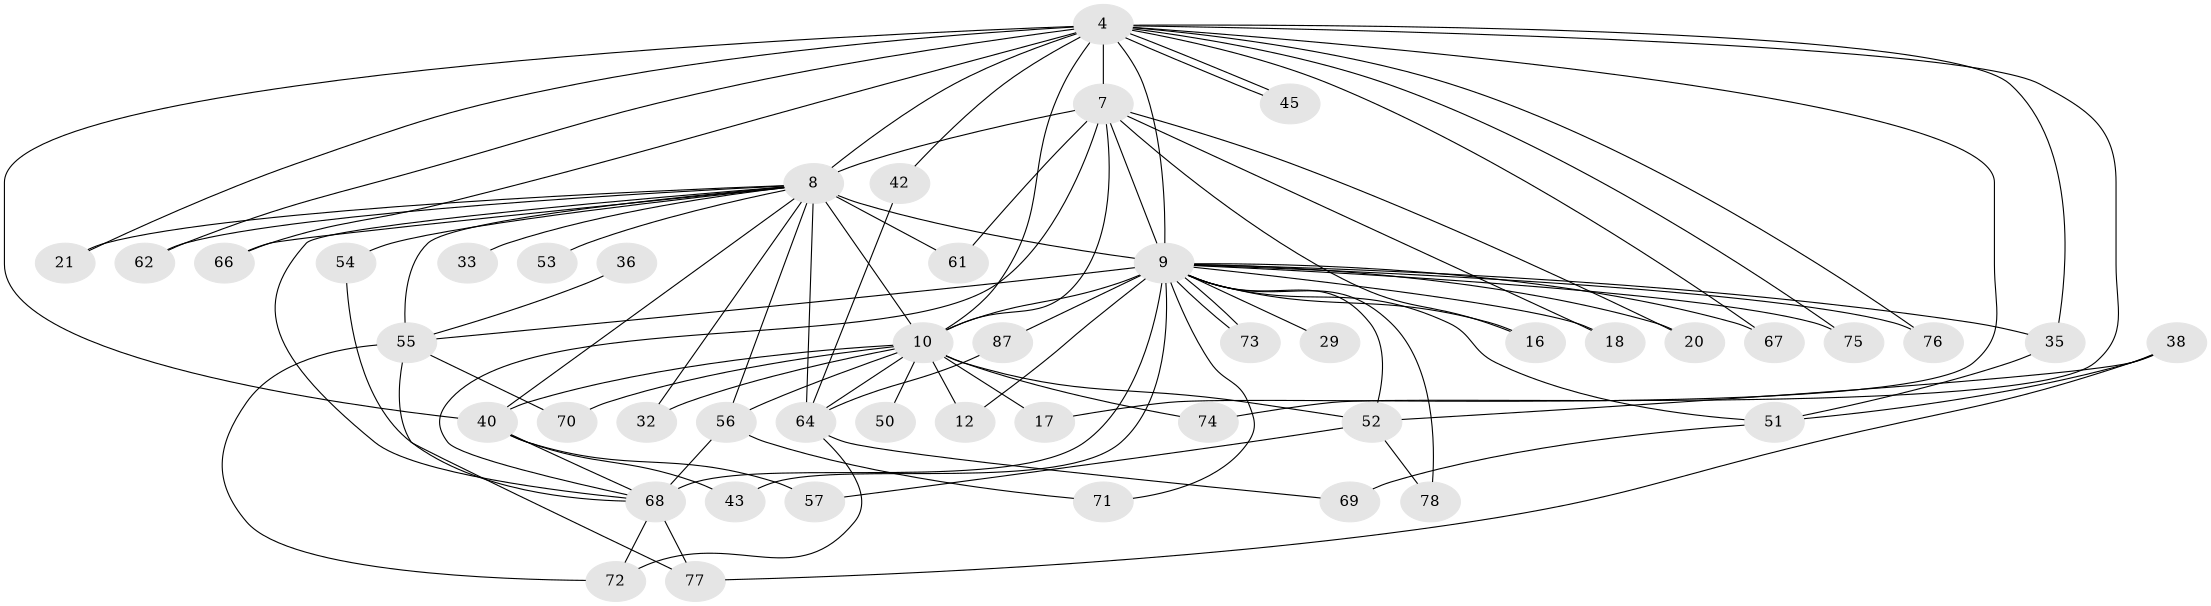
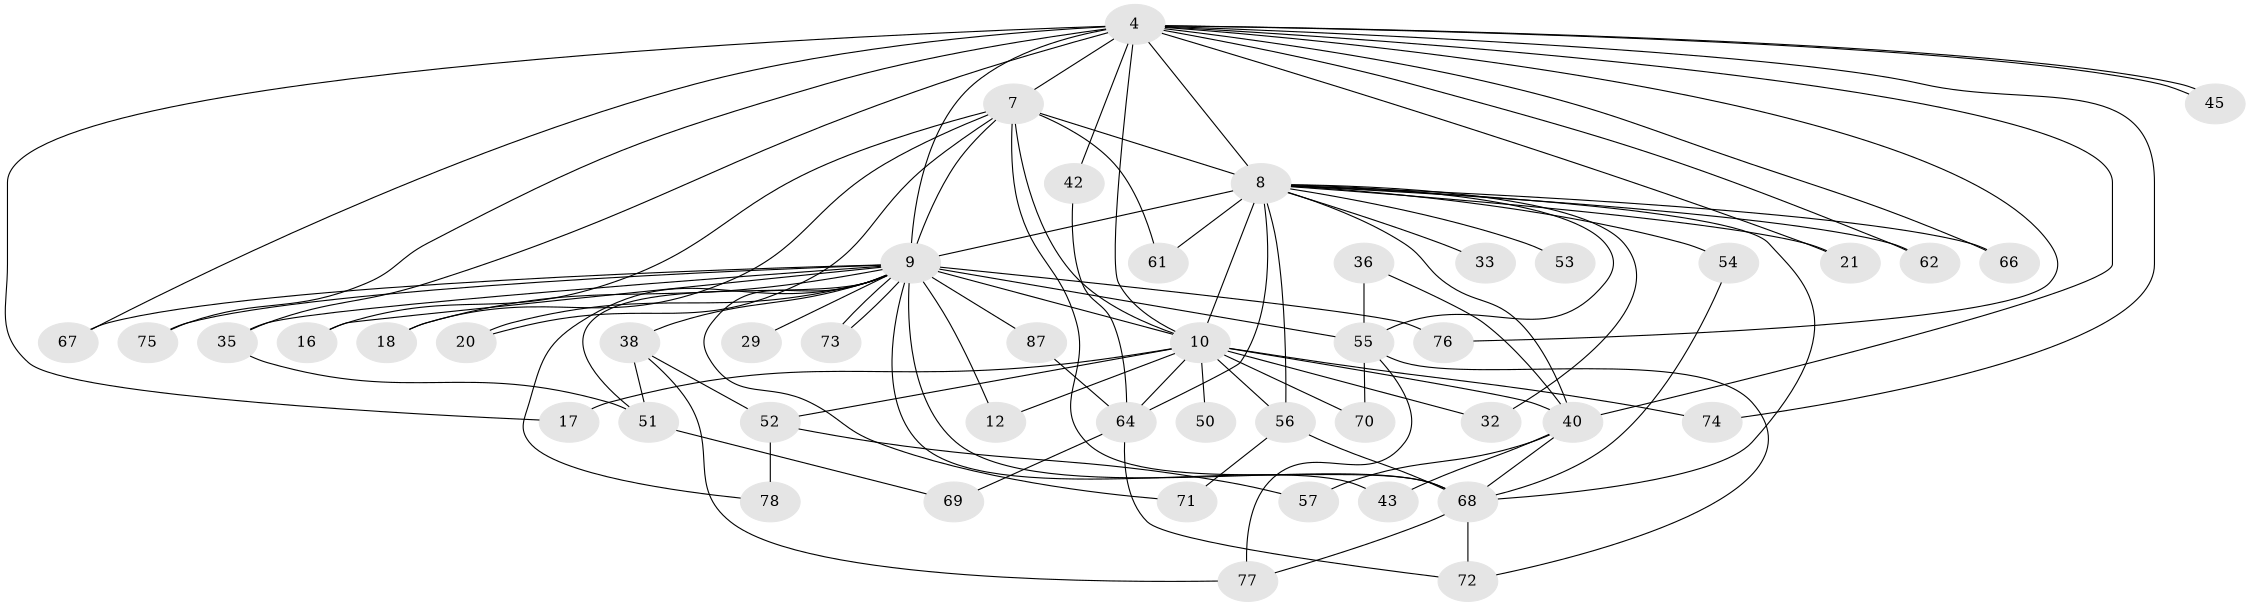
edge "9" -- "52": now "9" -- "38"
edge "36" -- "40": added
